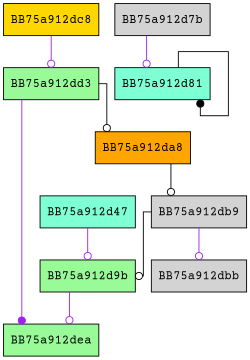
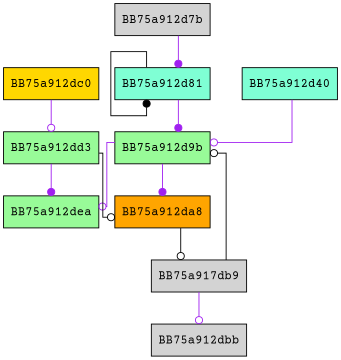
node "BB75a912dc8": label "BB75a912dc8" -> "BB75a912dc0"
edge "BB75a912d7b" -> "BB75a912d81": arrowhead odot -> dot
edge "BB75a912d81" -> "BB75a912d9b": added
edge "BB75a912d9b" -> "BB75a912da8": added
node "BB75a912d47": label "BB75a912d47" -> "BB75a912d40"
node "BB75a912db9": label "BB75a912db9" -> "BB75a917db9"
